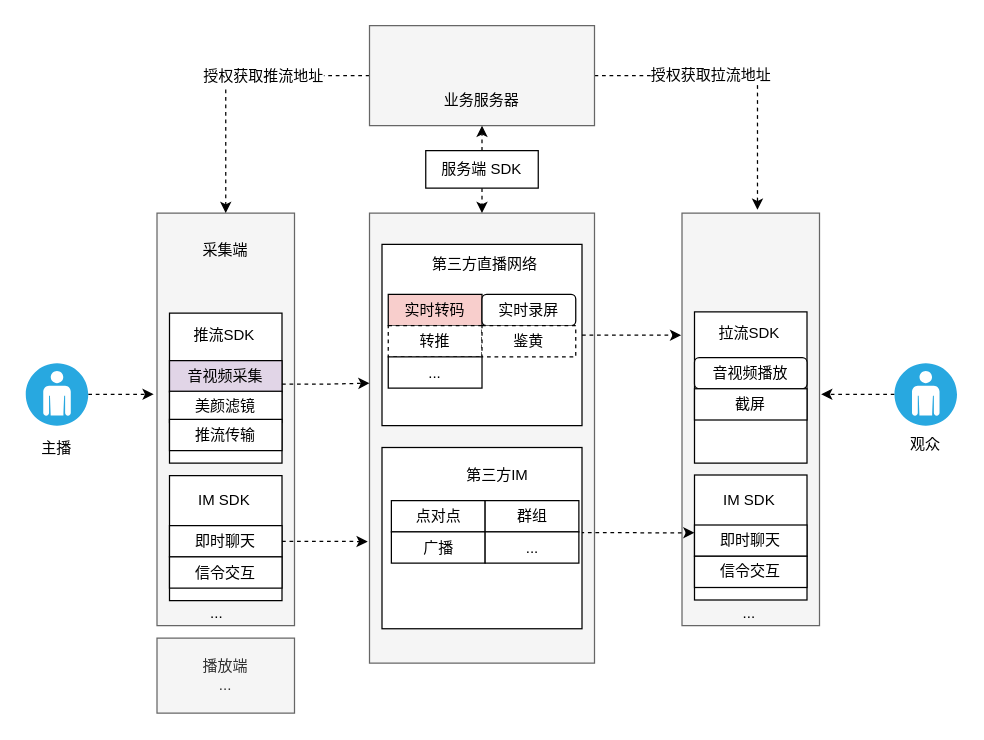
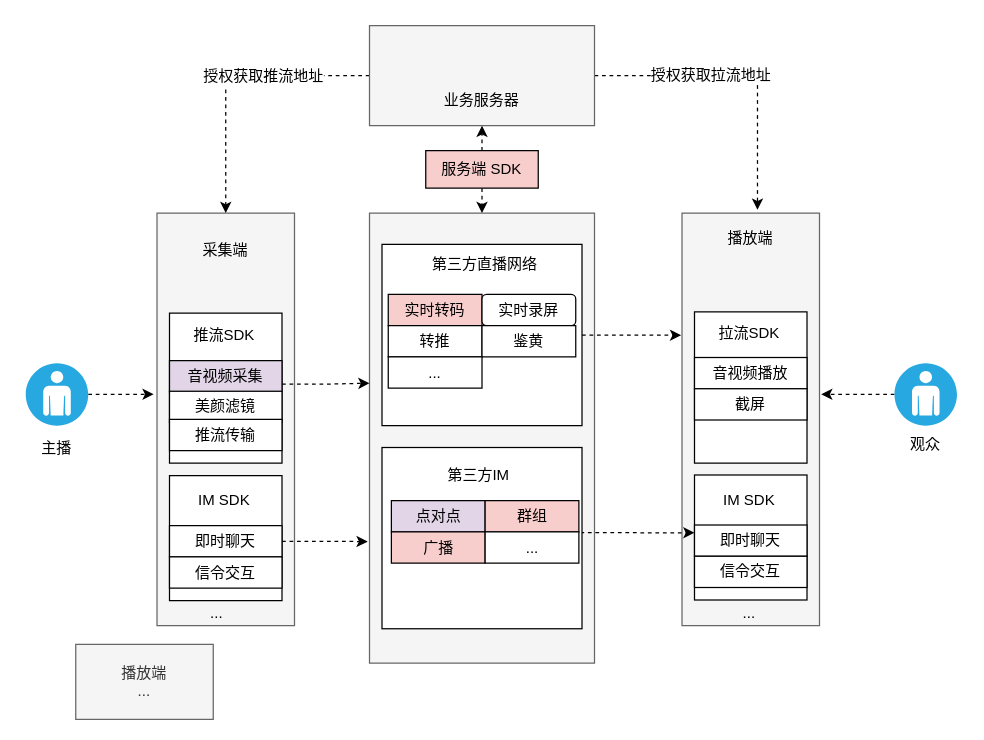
node "服务端 SDK": fillcolor #ffffff -> #f8cecc
node "播放端": added
node "转推": style dashed -> solid
node "鉴黄": style dashed -> solid
node "音视频播放": shape rounded rectangle -> rectangle
node "第三方IM": moved (498, 475) -> (479, 475)
node "点对点": fillcolor #ffffff -> #e1d5e7
node "群组": fillcolor #ffffff -> #f8cecc
node "广播": fillcolor #ffffff -> #f8cecc
node "播放端 ...": moved (226, 676) -> (144, 682)
